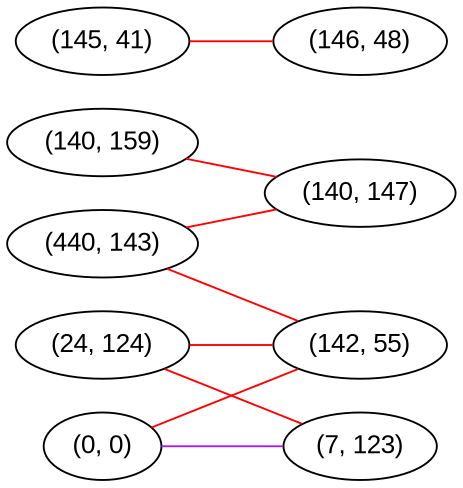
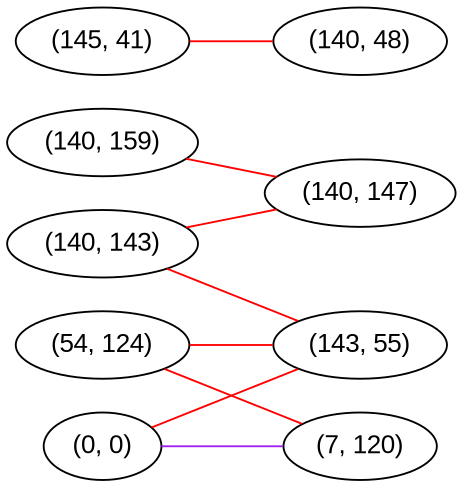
node "(146, 48)": label "(146, 48)" -> "(140, 48)"
node "(440, 143)": label "(440, 143)" -> "(140, 143)"
node "(24, 124)": label "(24, 124)" -> "(54, 124)"
node "(142, 55)": label "(142, 55)" -> "(143, 55)"
node "(7, 123)": label "(7, 123)" -> "(7, 120)"
